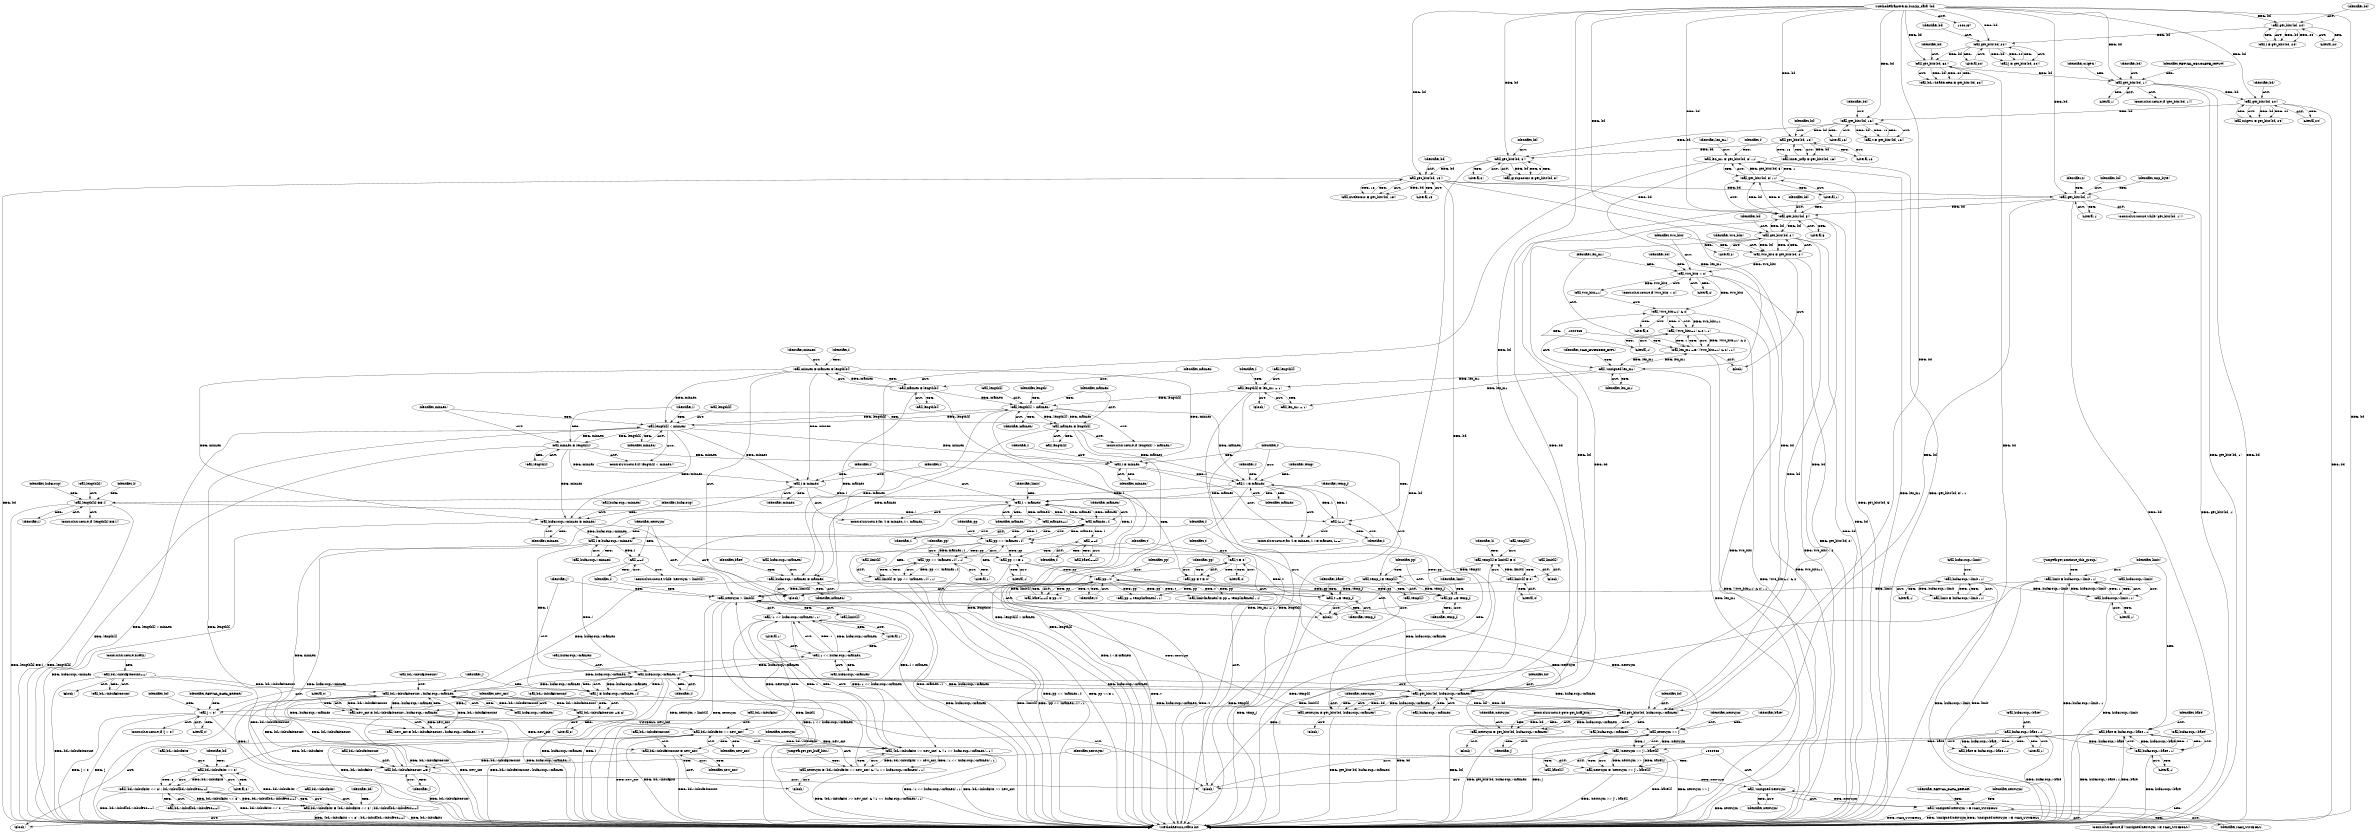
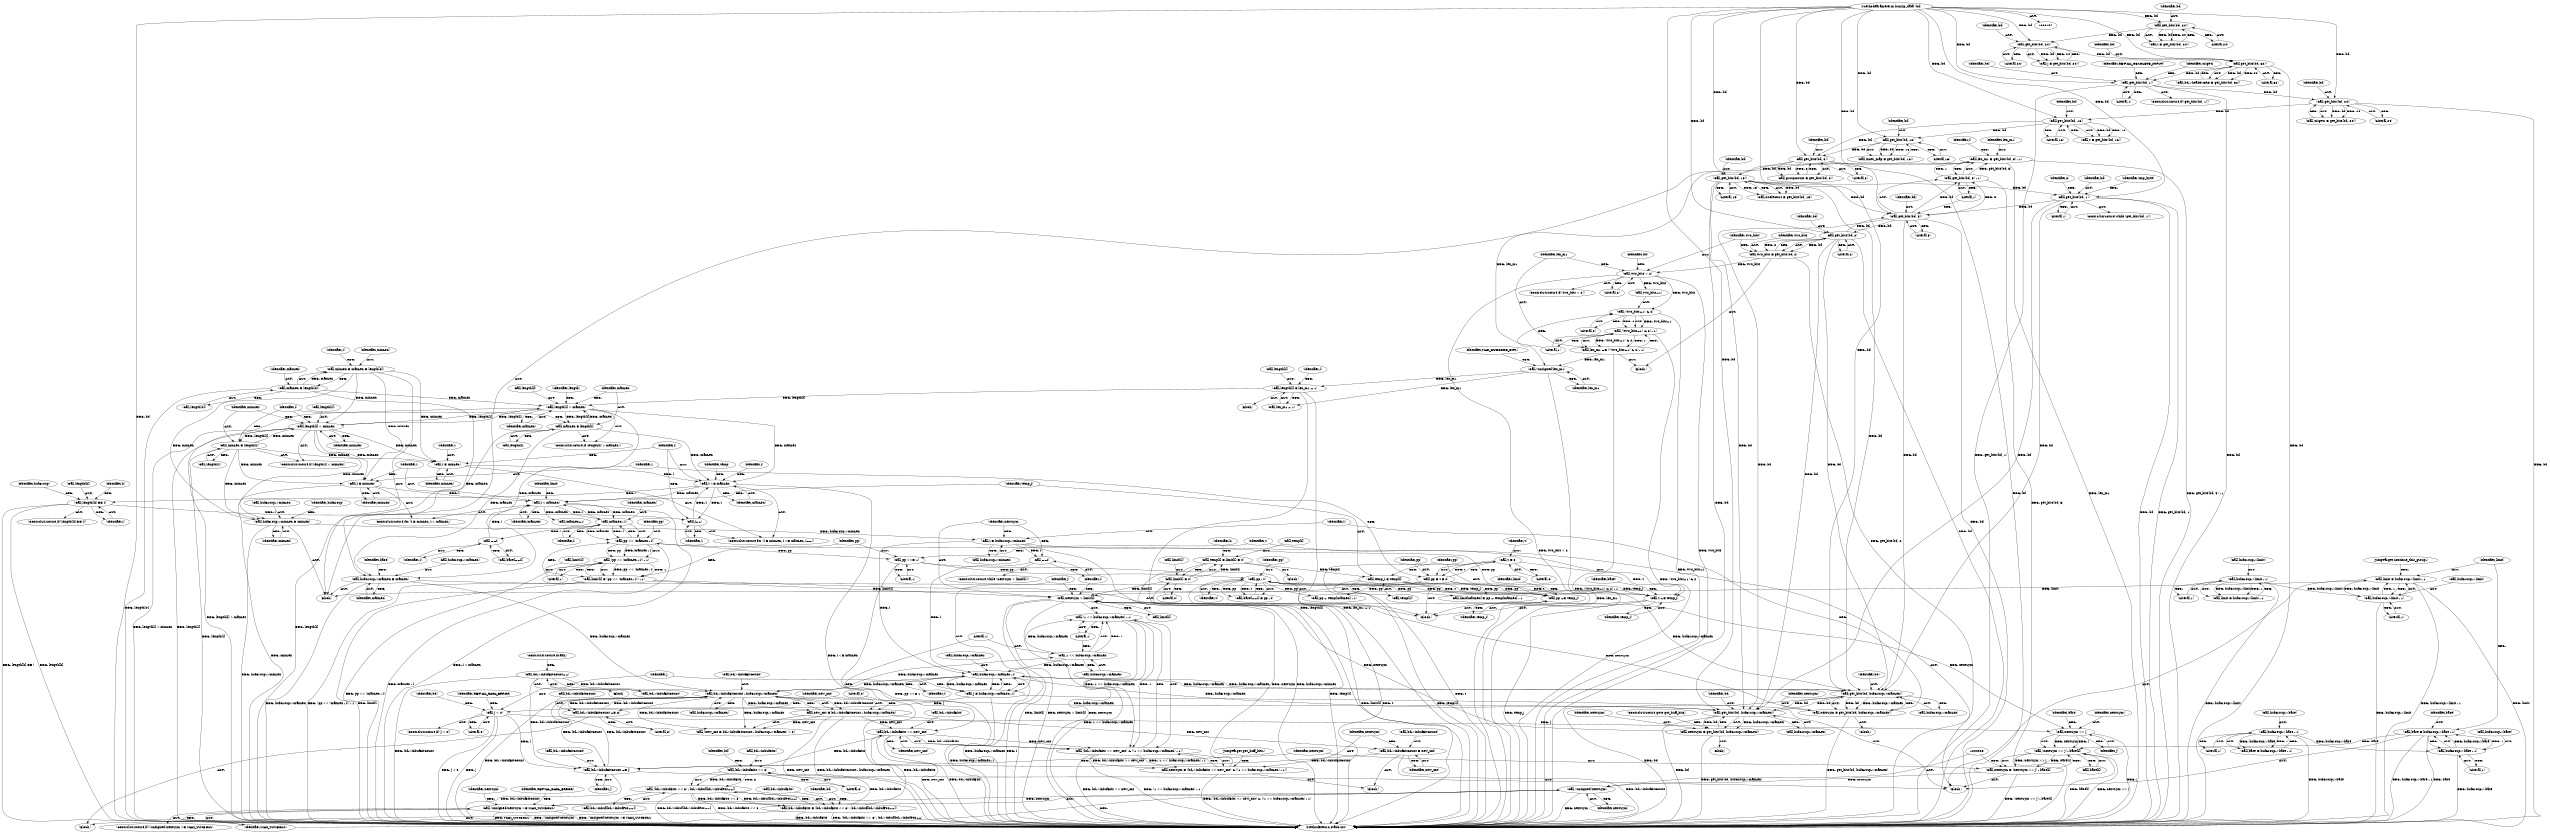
node "(Literal,32)": added
node "1000465": removed
edge "(Call,(unsigned)len_m1)" -> "(Call,len_m1 += (((two_bits+1) & 2) - 1))": removed, label "DDG: len_m1"
edge "(Call,new_cnt = bd->inbufBitCount - hufGroup->maxLen)" -> "(Call,bd->inbufBits >> new_cnt)": label "SYMBOLS: new_cnt" -> "DDG: new_cnt"
